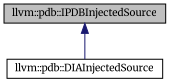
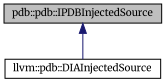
node "llvm::pdb::IPDBInjectedSource": label "llvm::pdb::IPDBInjectedSource" -> "pdb::pdb::IPDBInjectedSource"
